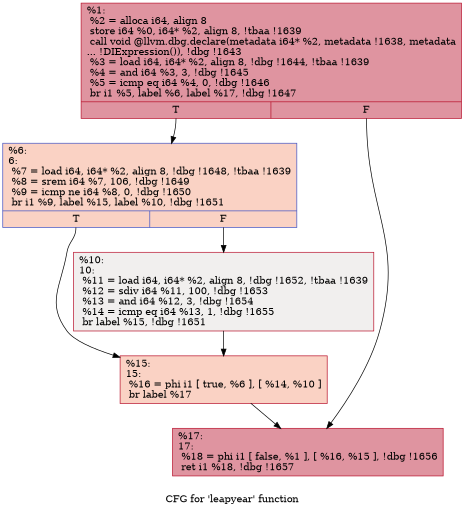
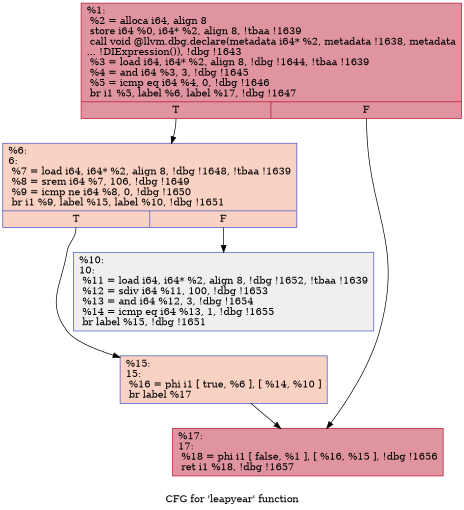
node "%10:": color #b70d28ff -> #3d50c3ff
edge "%10:" -> "%15:": removed
node "%15:": color #b70d28ff -> #3d50c3ff
